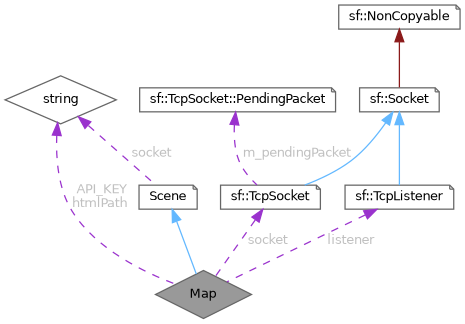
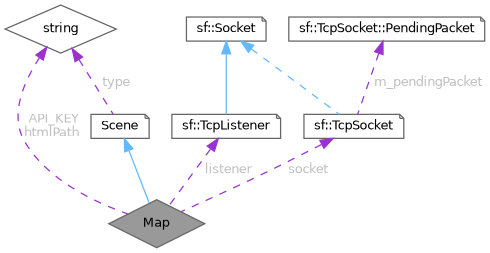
node "sf::NonCopyable": removed
edge "Scene" -> "string": label " socket" -> " type"
edge "sf::TcpSocket" -> "sf::Socket": style solid -> dashed
